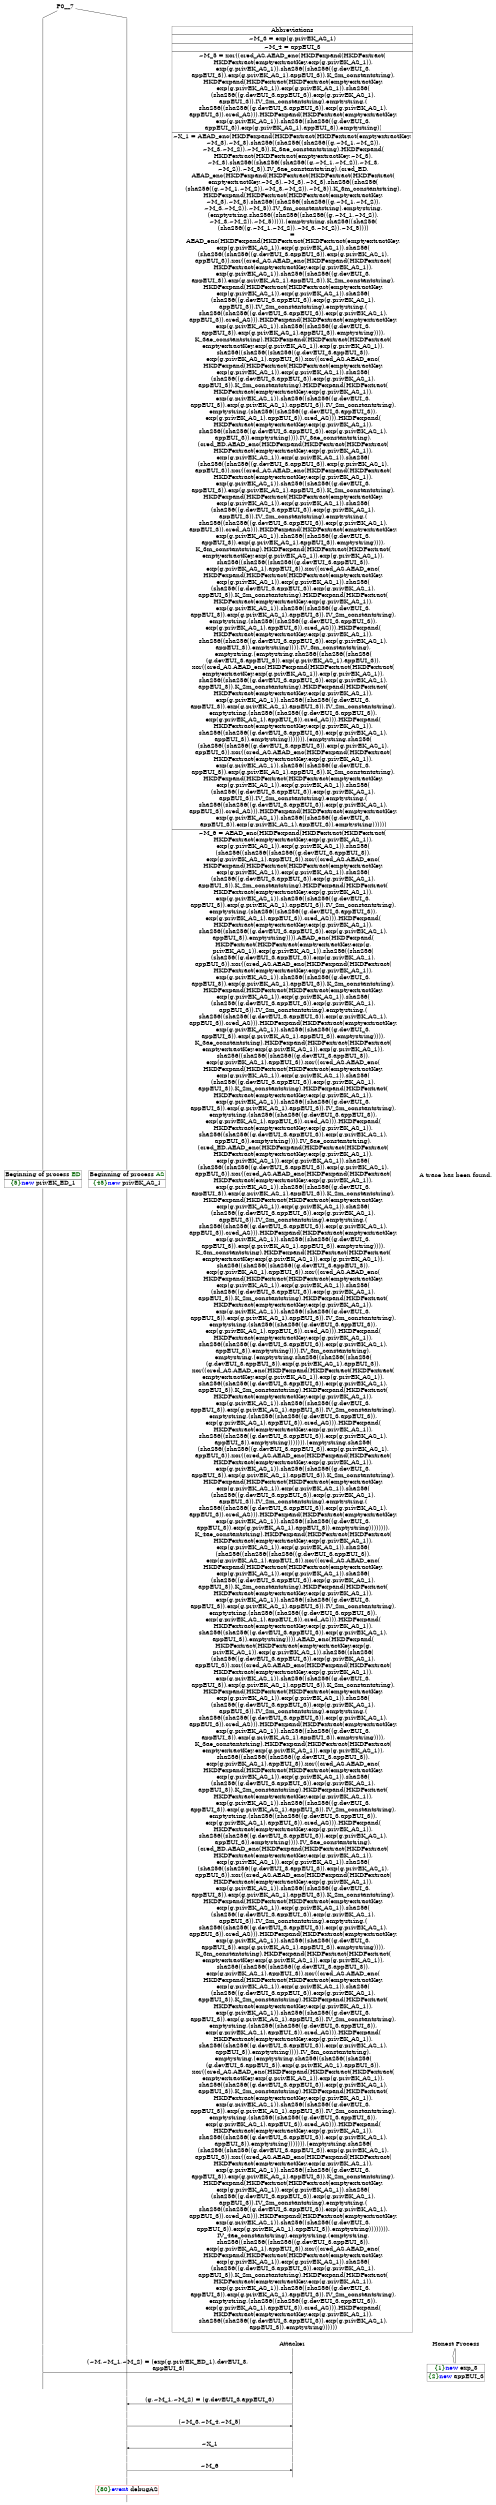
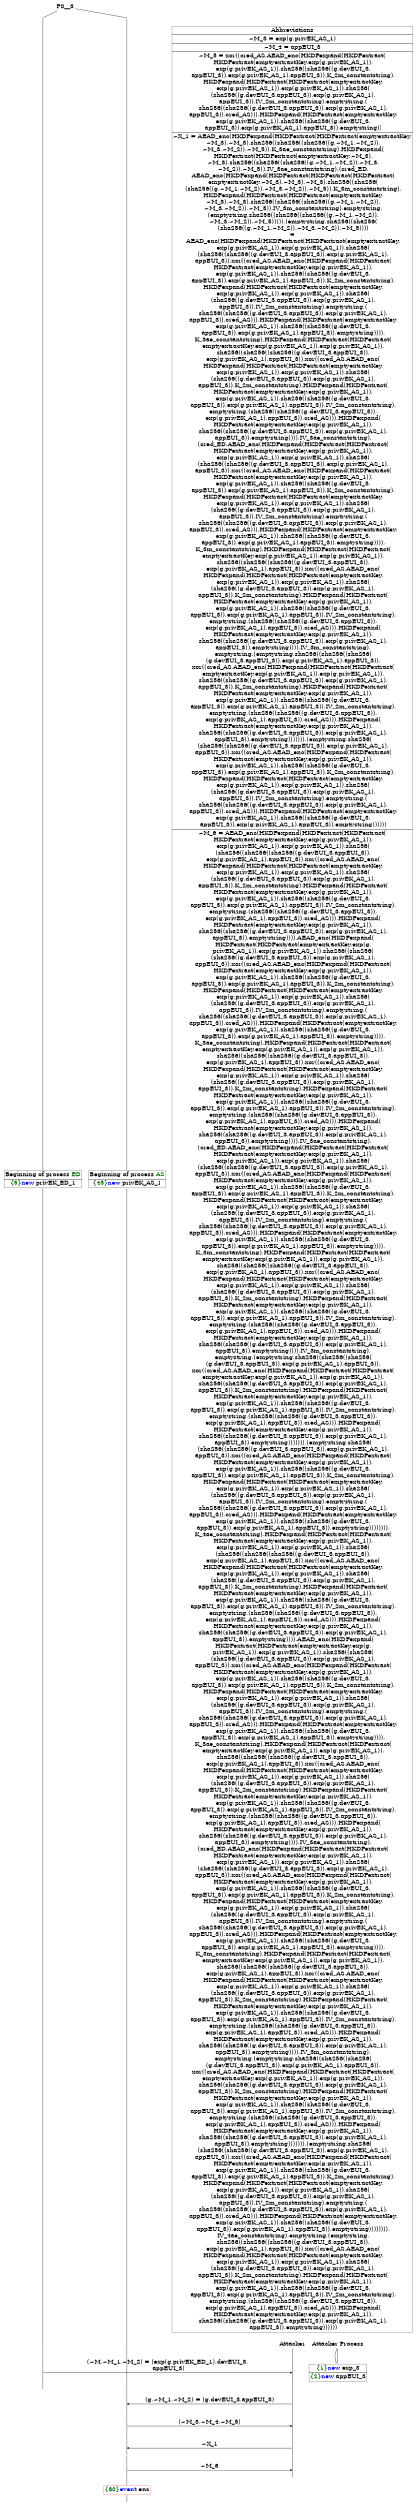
node "P0__7": label "P0__7" -> "P0__3"
node "A trace has been found.": removed
node "Honest Process": label "Honest Process" -> "Attacker Process"
node "{80}": text "debugAS" -> "enc"
